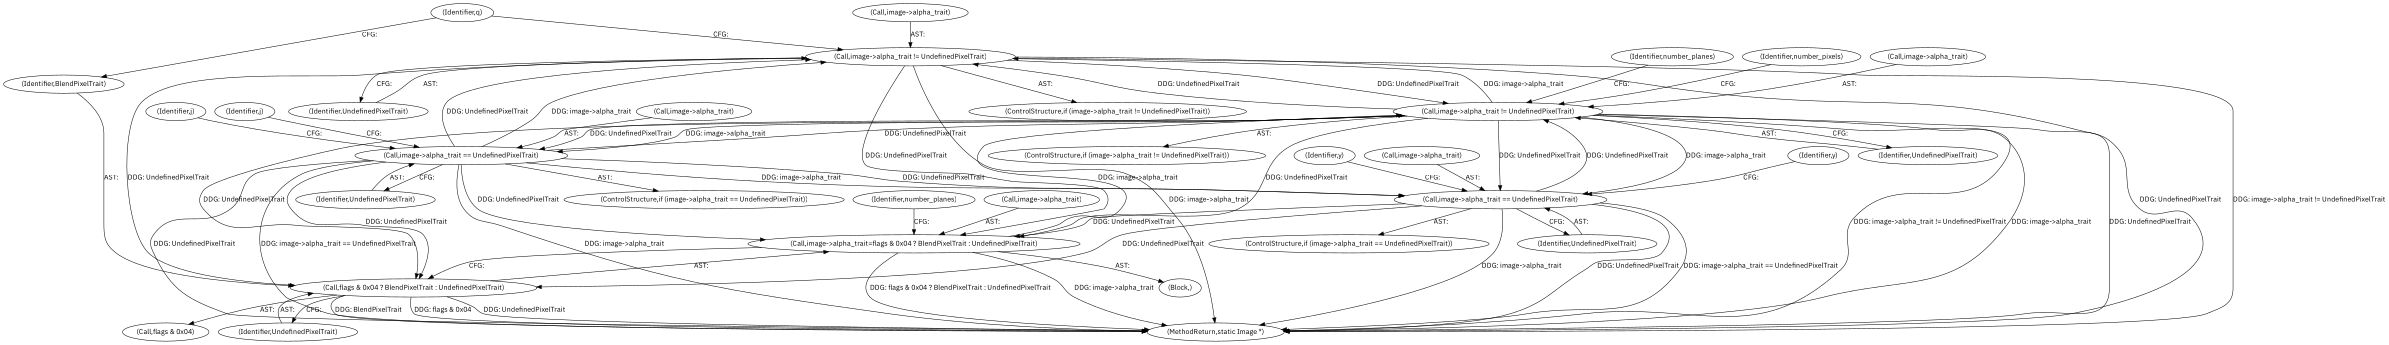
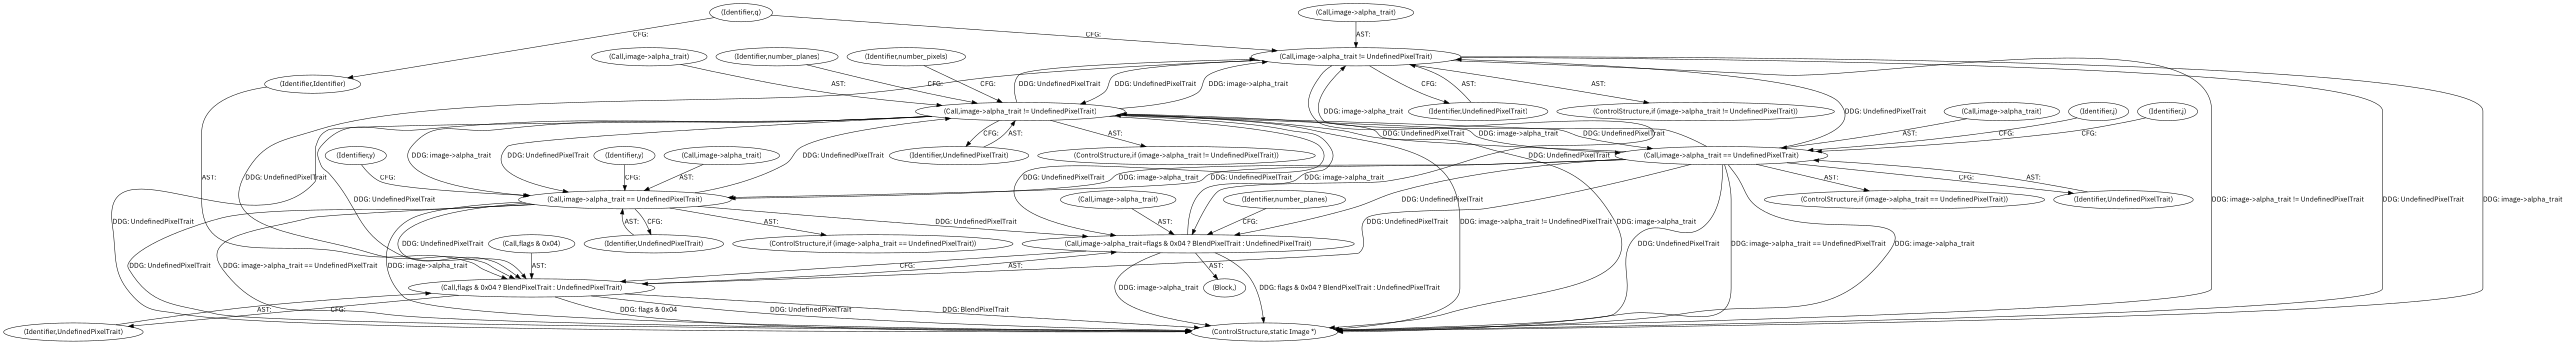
node "(Identifier,BlendPixelTrait)": label "(Identifier,BlendPixelTrait)" -> "(Identifier,Identifier)"
edge "(Call,flags & 0x04 ? BlendPixelTrait : UndefinedPixelTrait)" -> "(Call,flags & 0x04)": reversed
node "(MethodReturn,static Image *)": label "(MethodReturn,static Image *)" -> "(ControlStructure,static Image *)"
